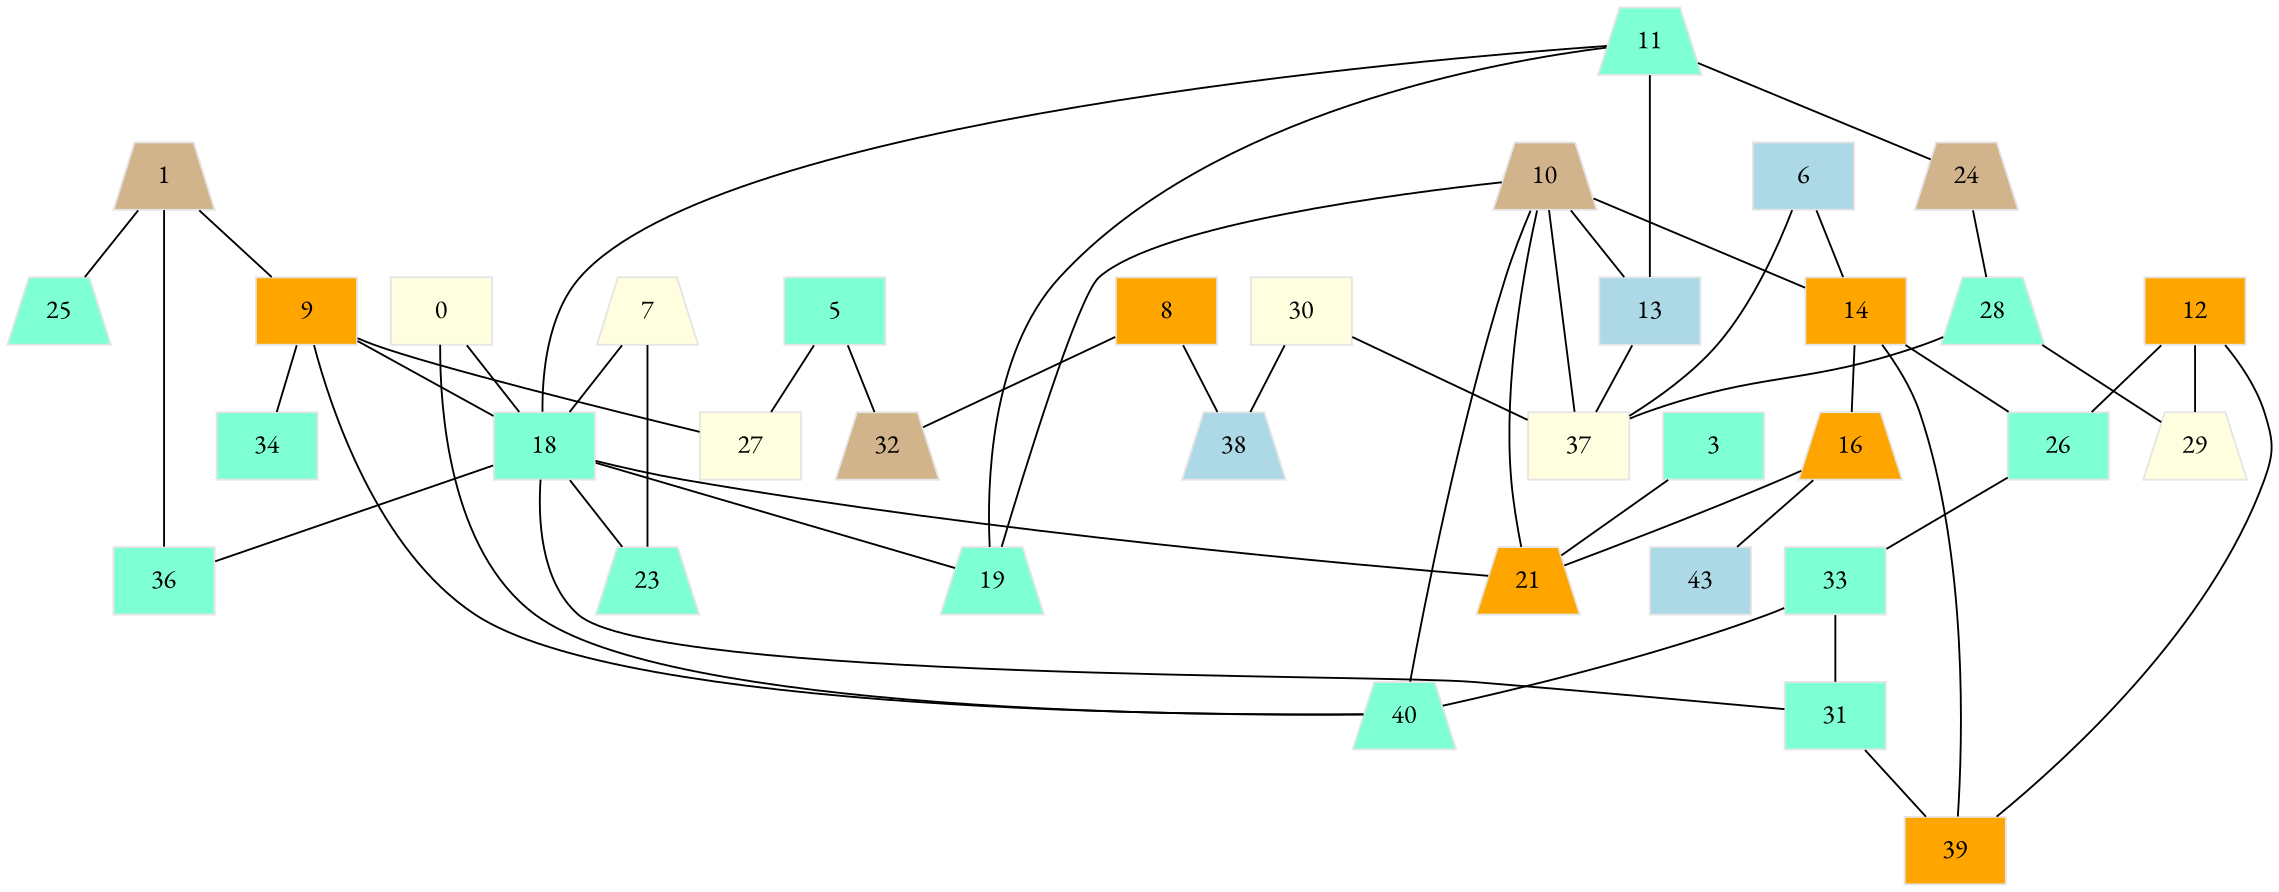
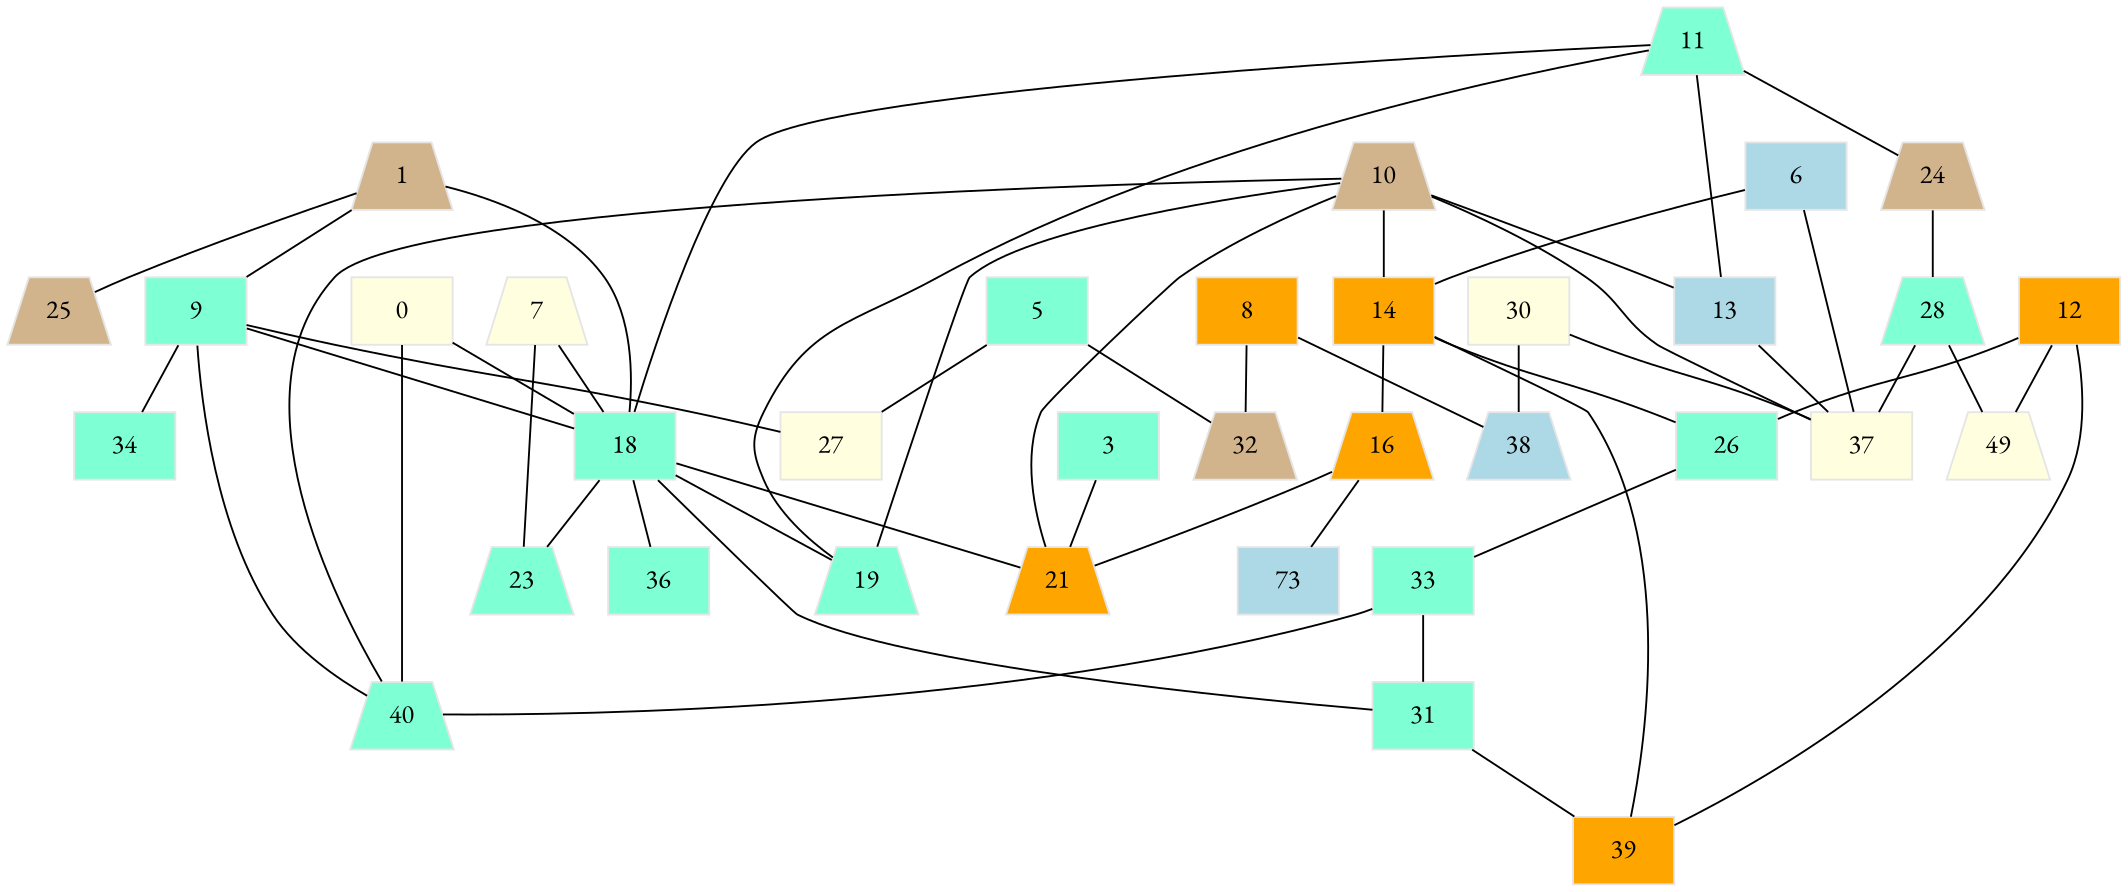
node "25": fillcolor aquamarine -> tan
node "9": fillcolor orange -> aquamarine
edge "1" -- "36": now "1" -- "18"
node "29": label "29" -> "49"
node "43": label "43" -> "73"
